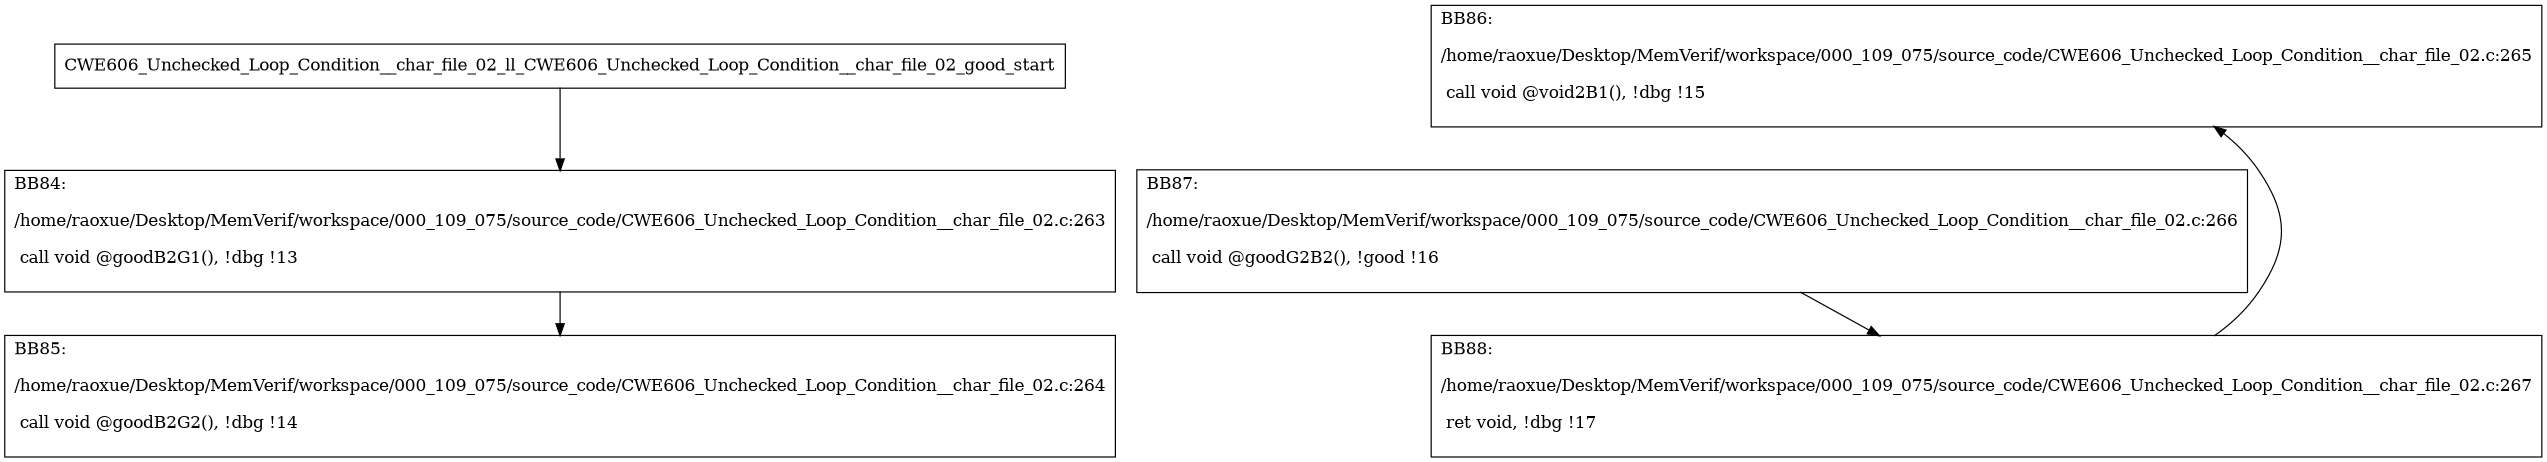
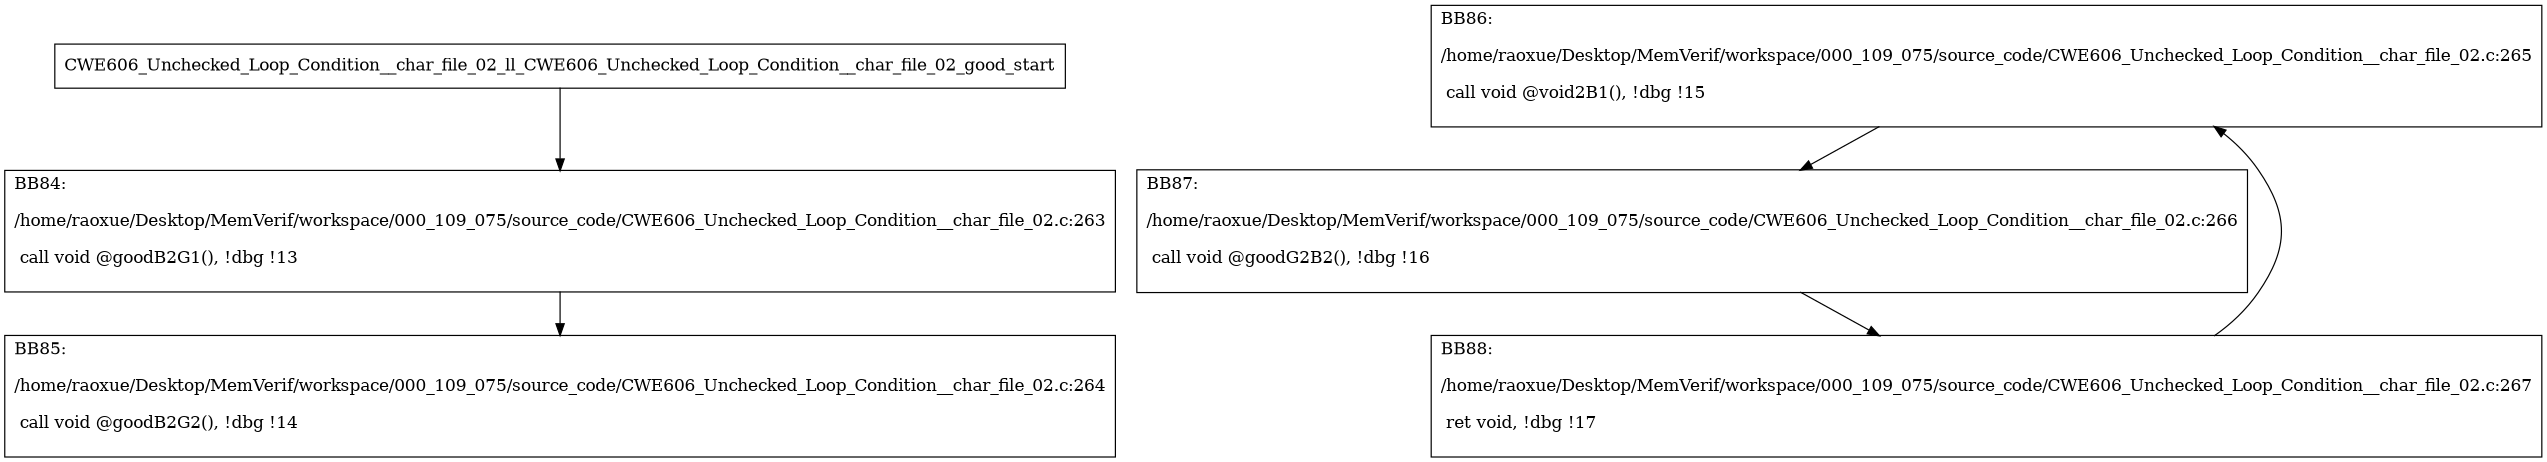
edge "BB86:" -> "BB87:": added
node "BB87:": text "call void @goodG2B2(), !good !16" -> "call void @goodG2B2(), !dbg !16"
